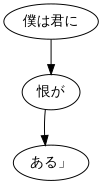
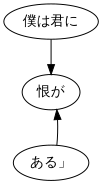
edge "恨が" -> "ある」": reversed
